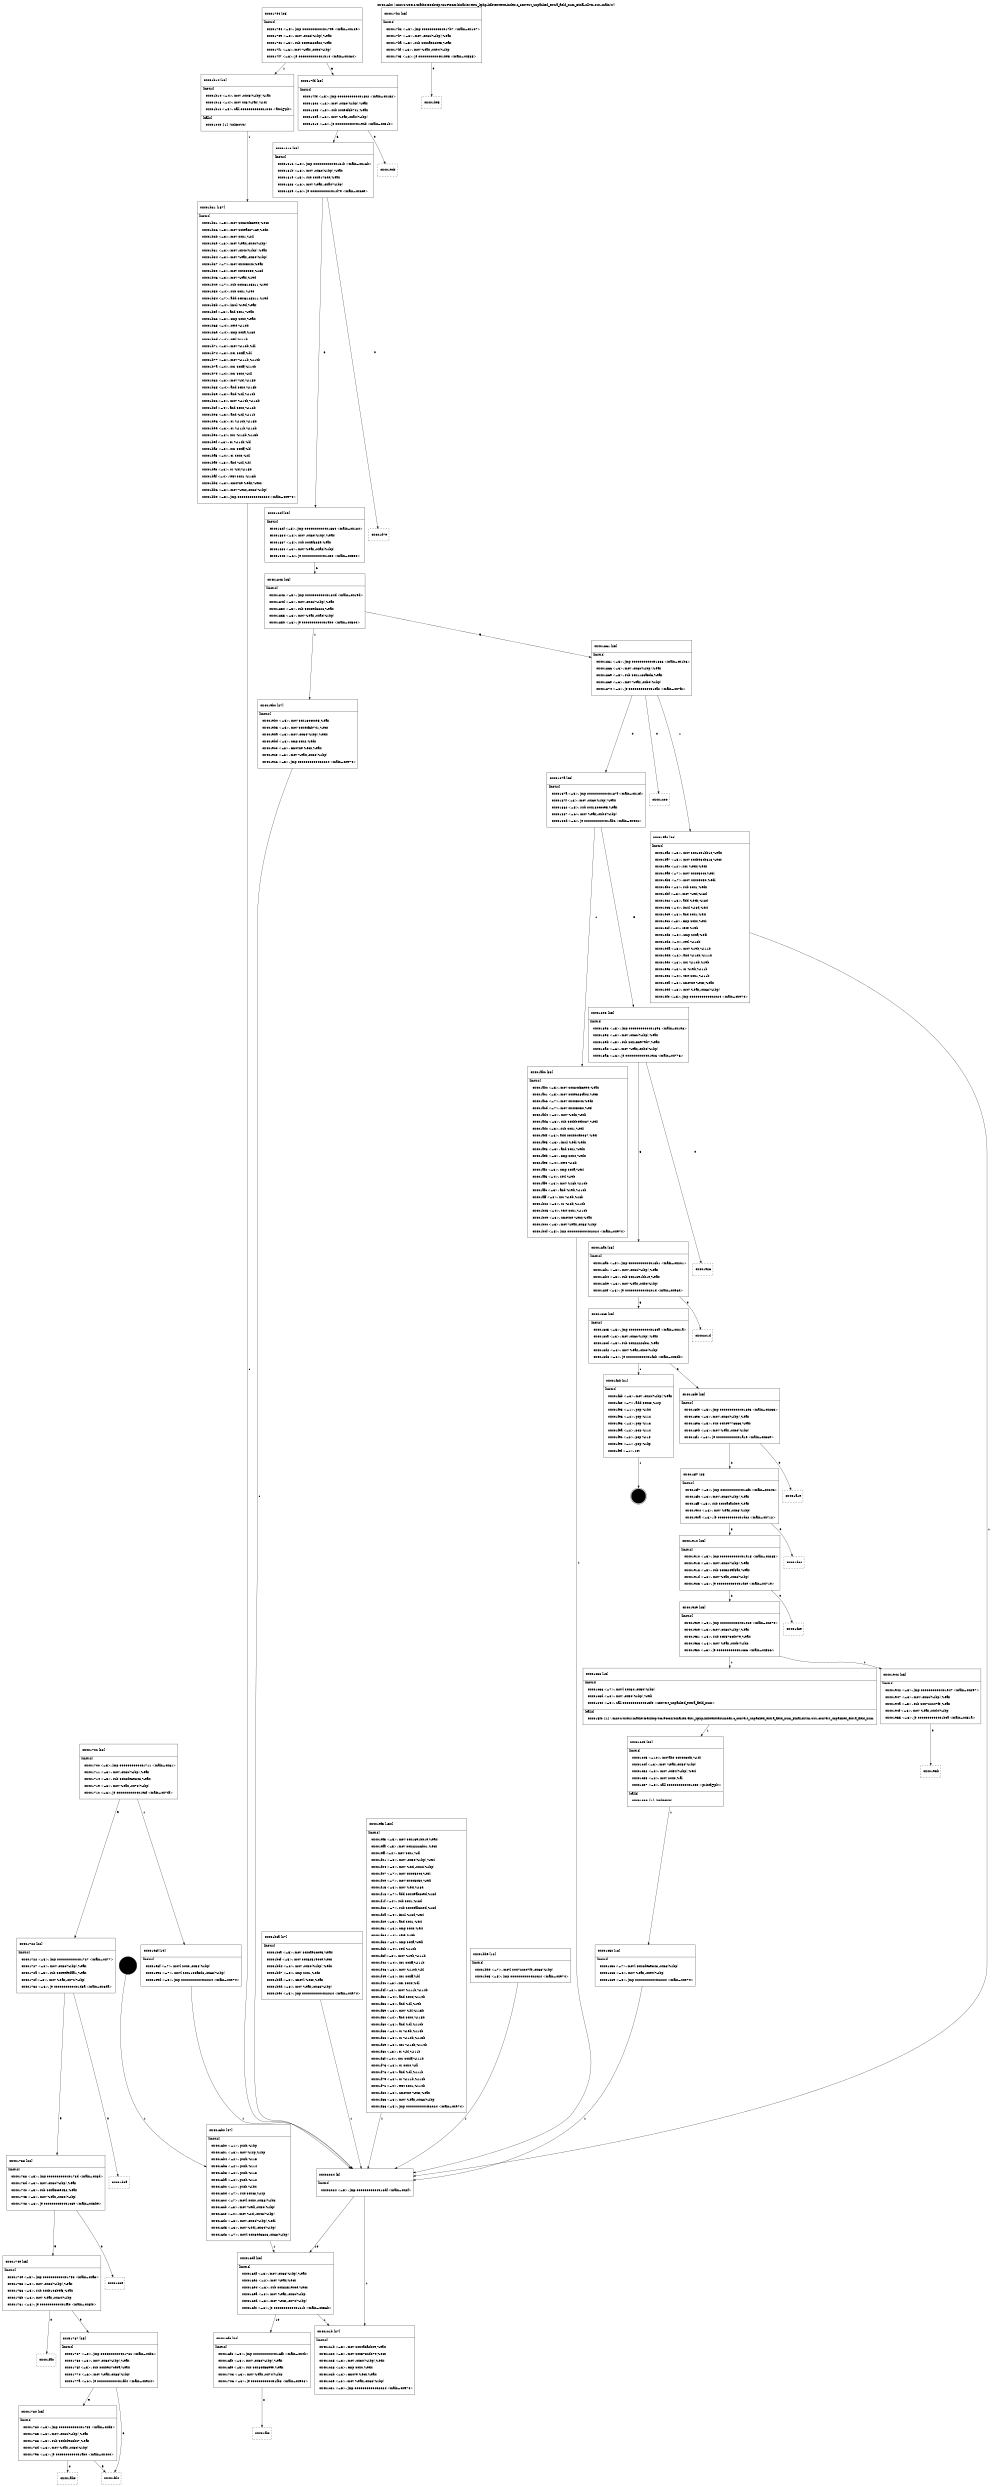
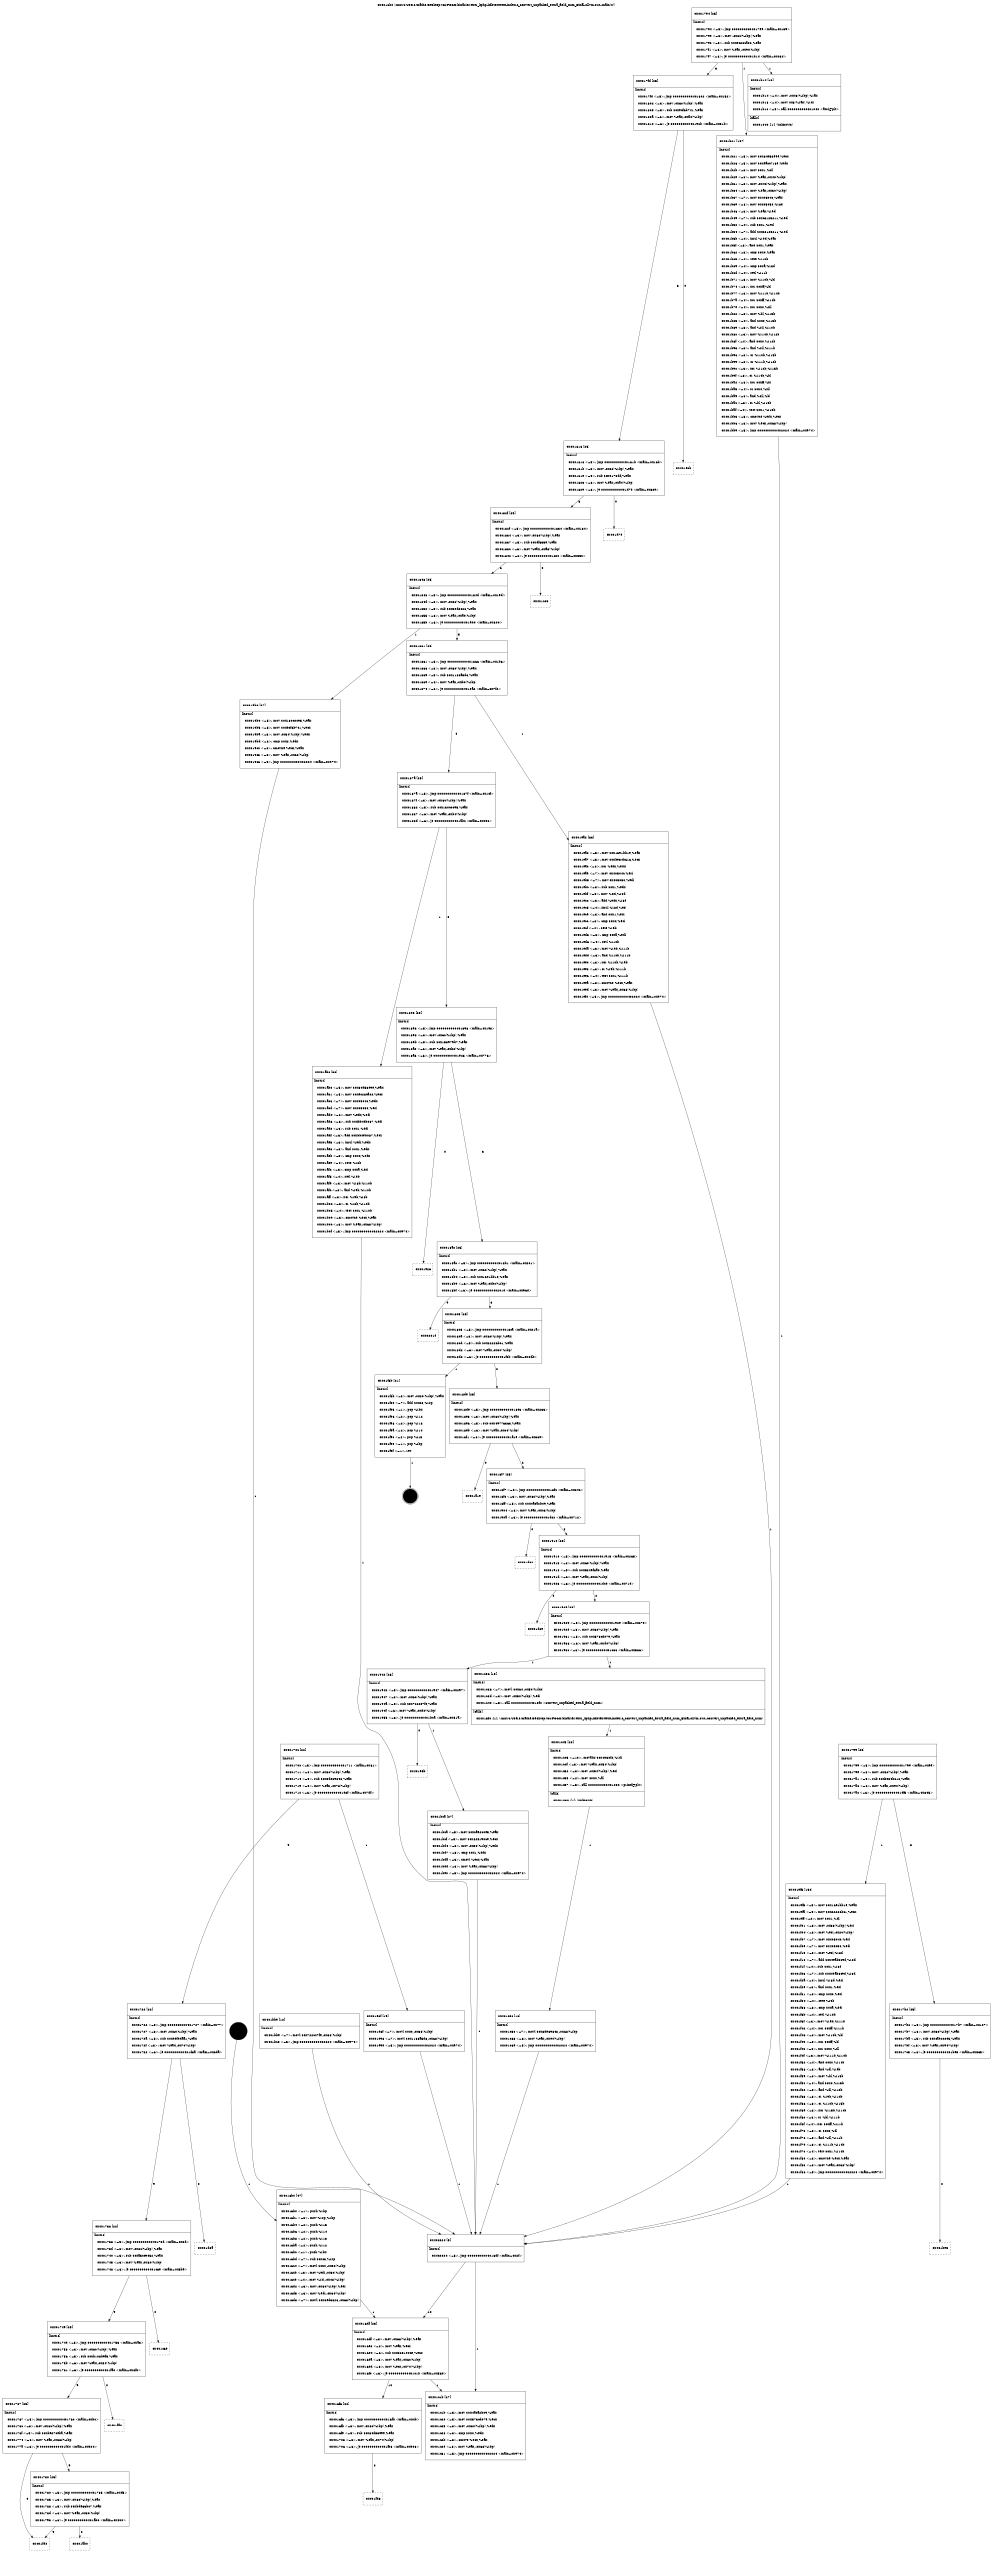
edge "0x401b14 [13]" -> "0x401b21 [157]": now "0x4017e4 [25]" -> "0x401b21 [157]"
edge "0x401861 [25]" -> "0x401c00": now "0x40182f [25]" -> "0x401c00"
edge "0x401942 [25]" -> "0x401bca [27]": added, label "1"
node "0x401799 [25]": added
